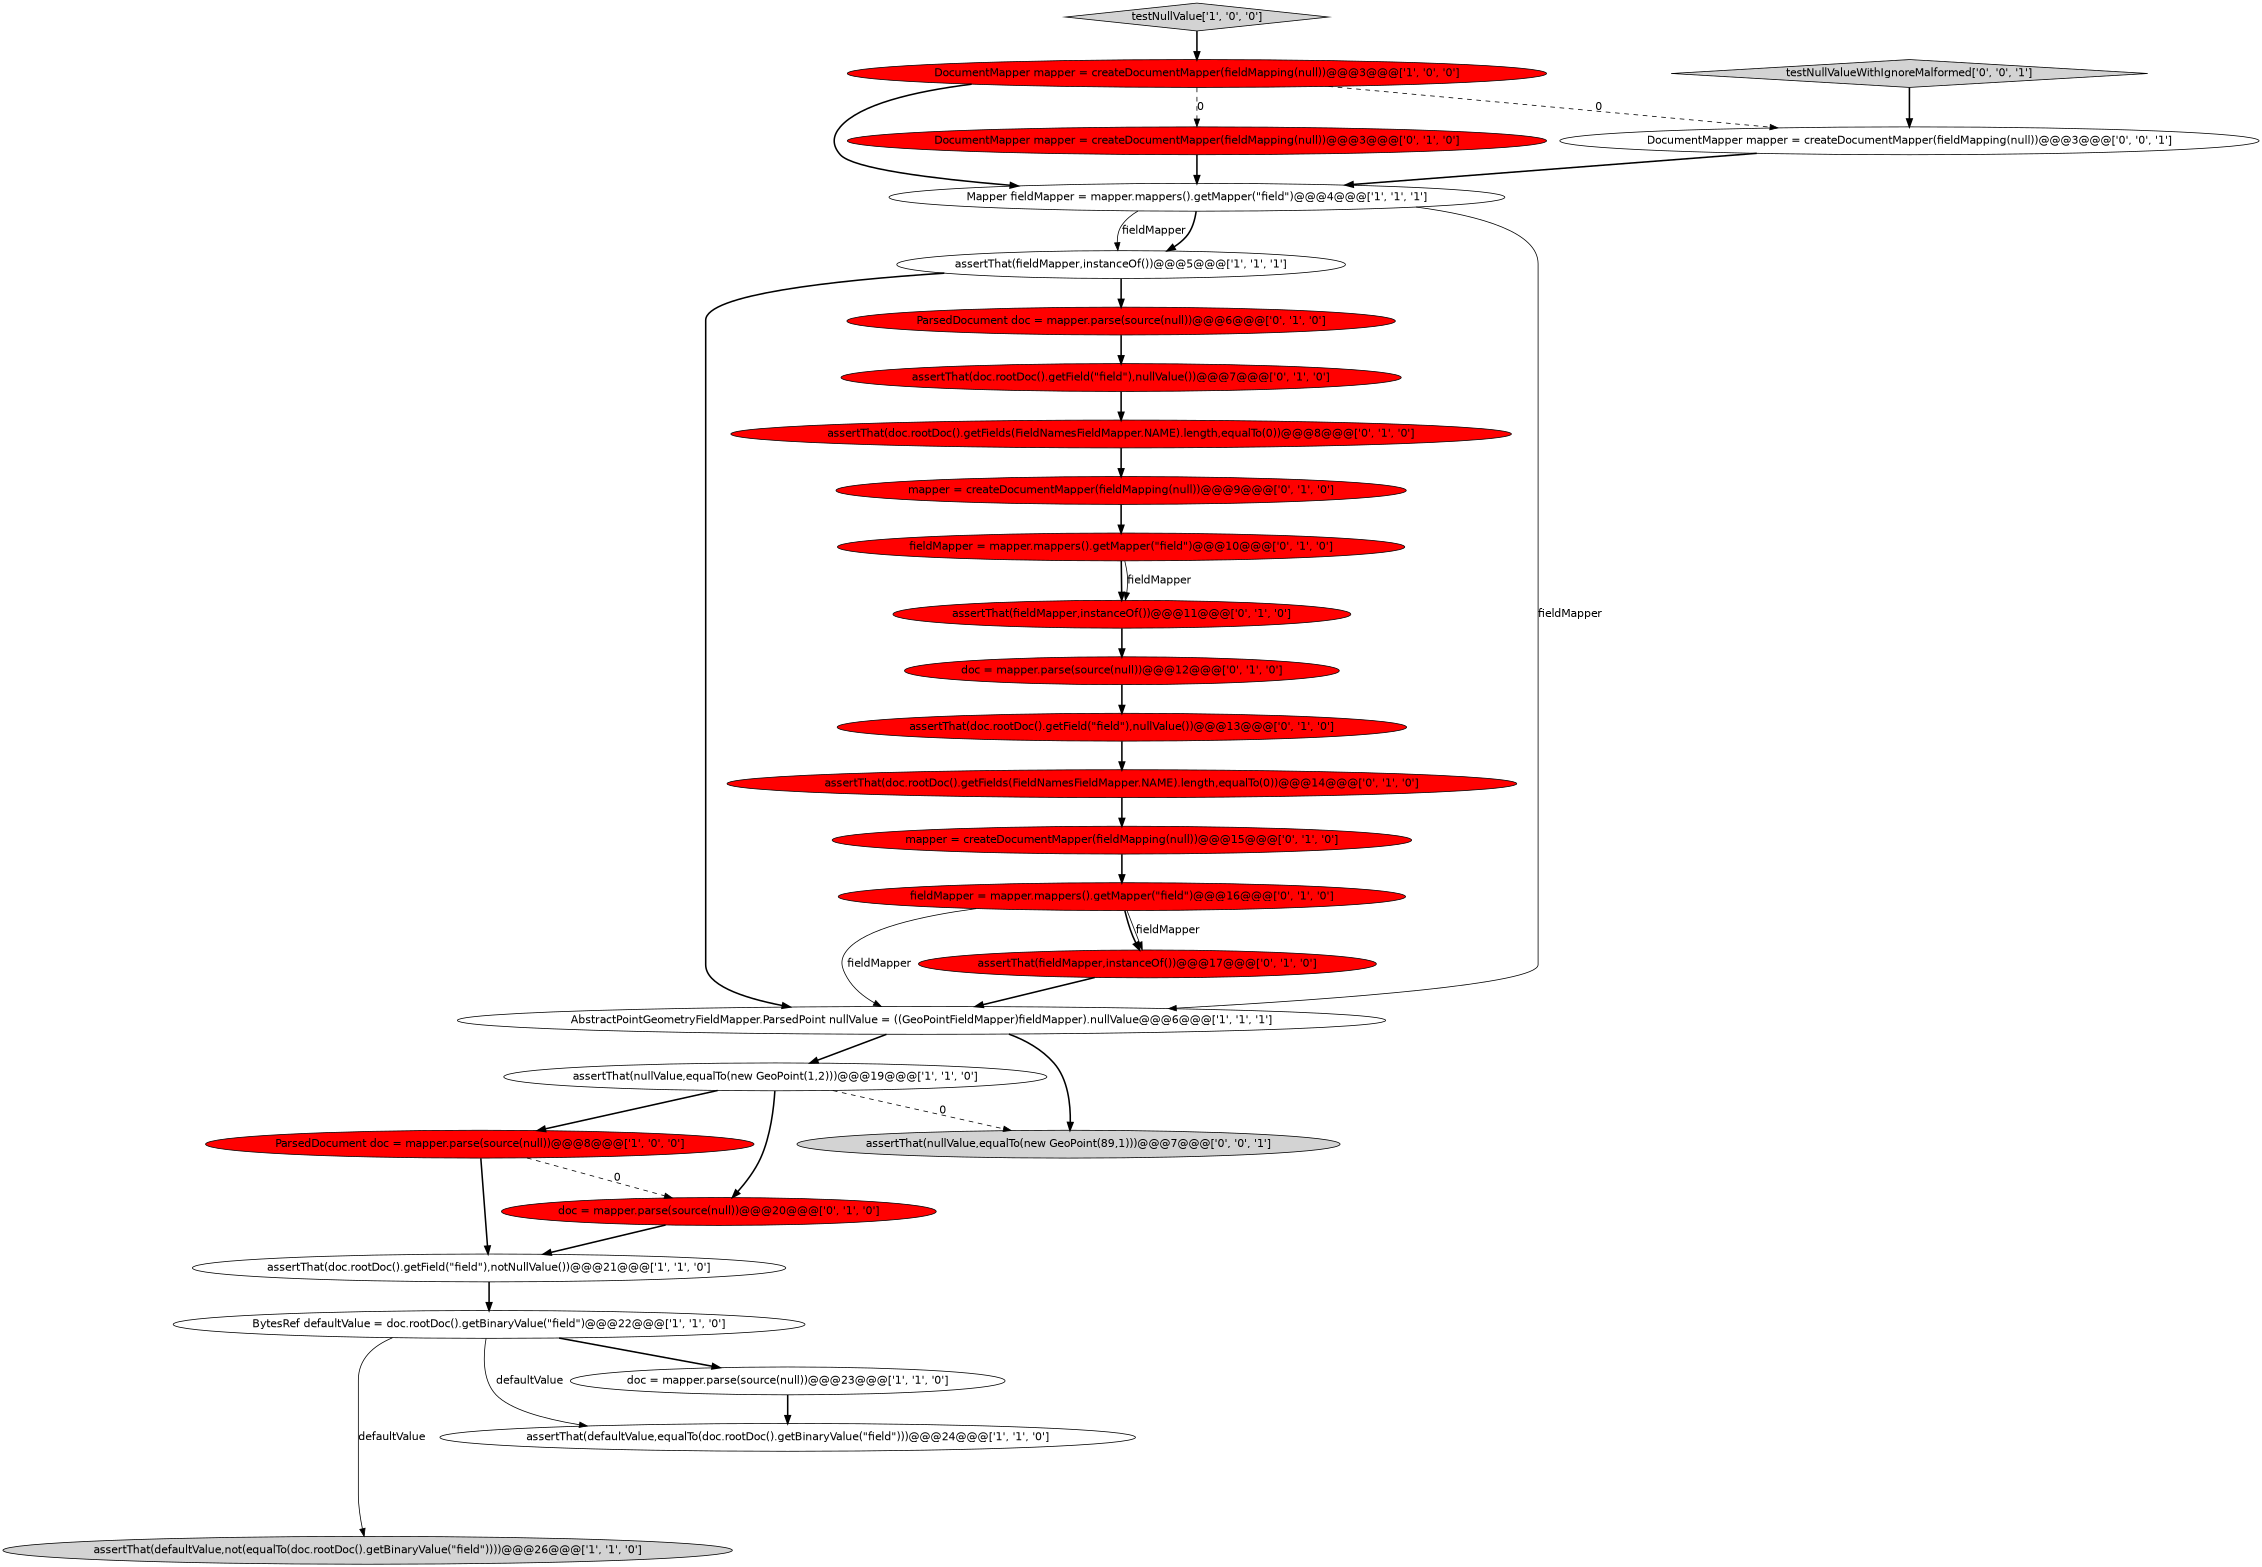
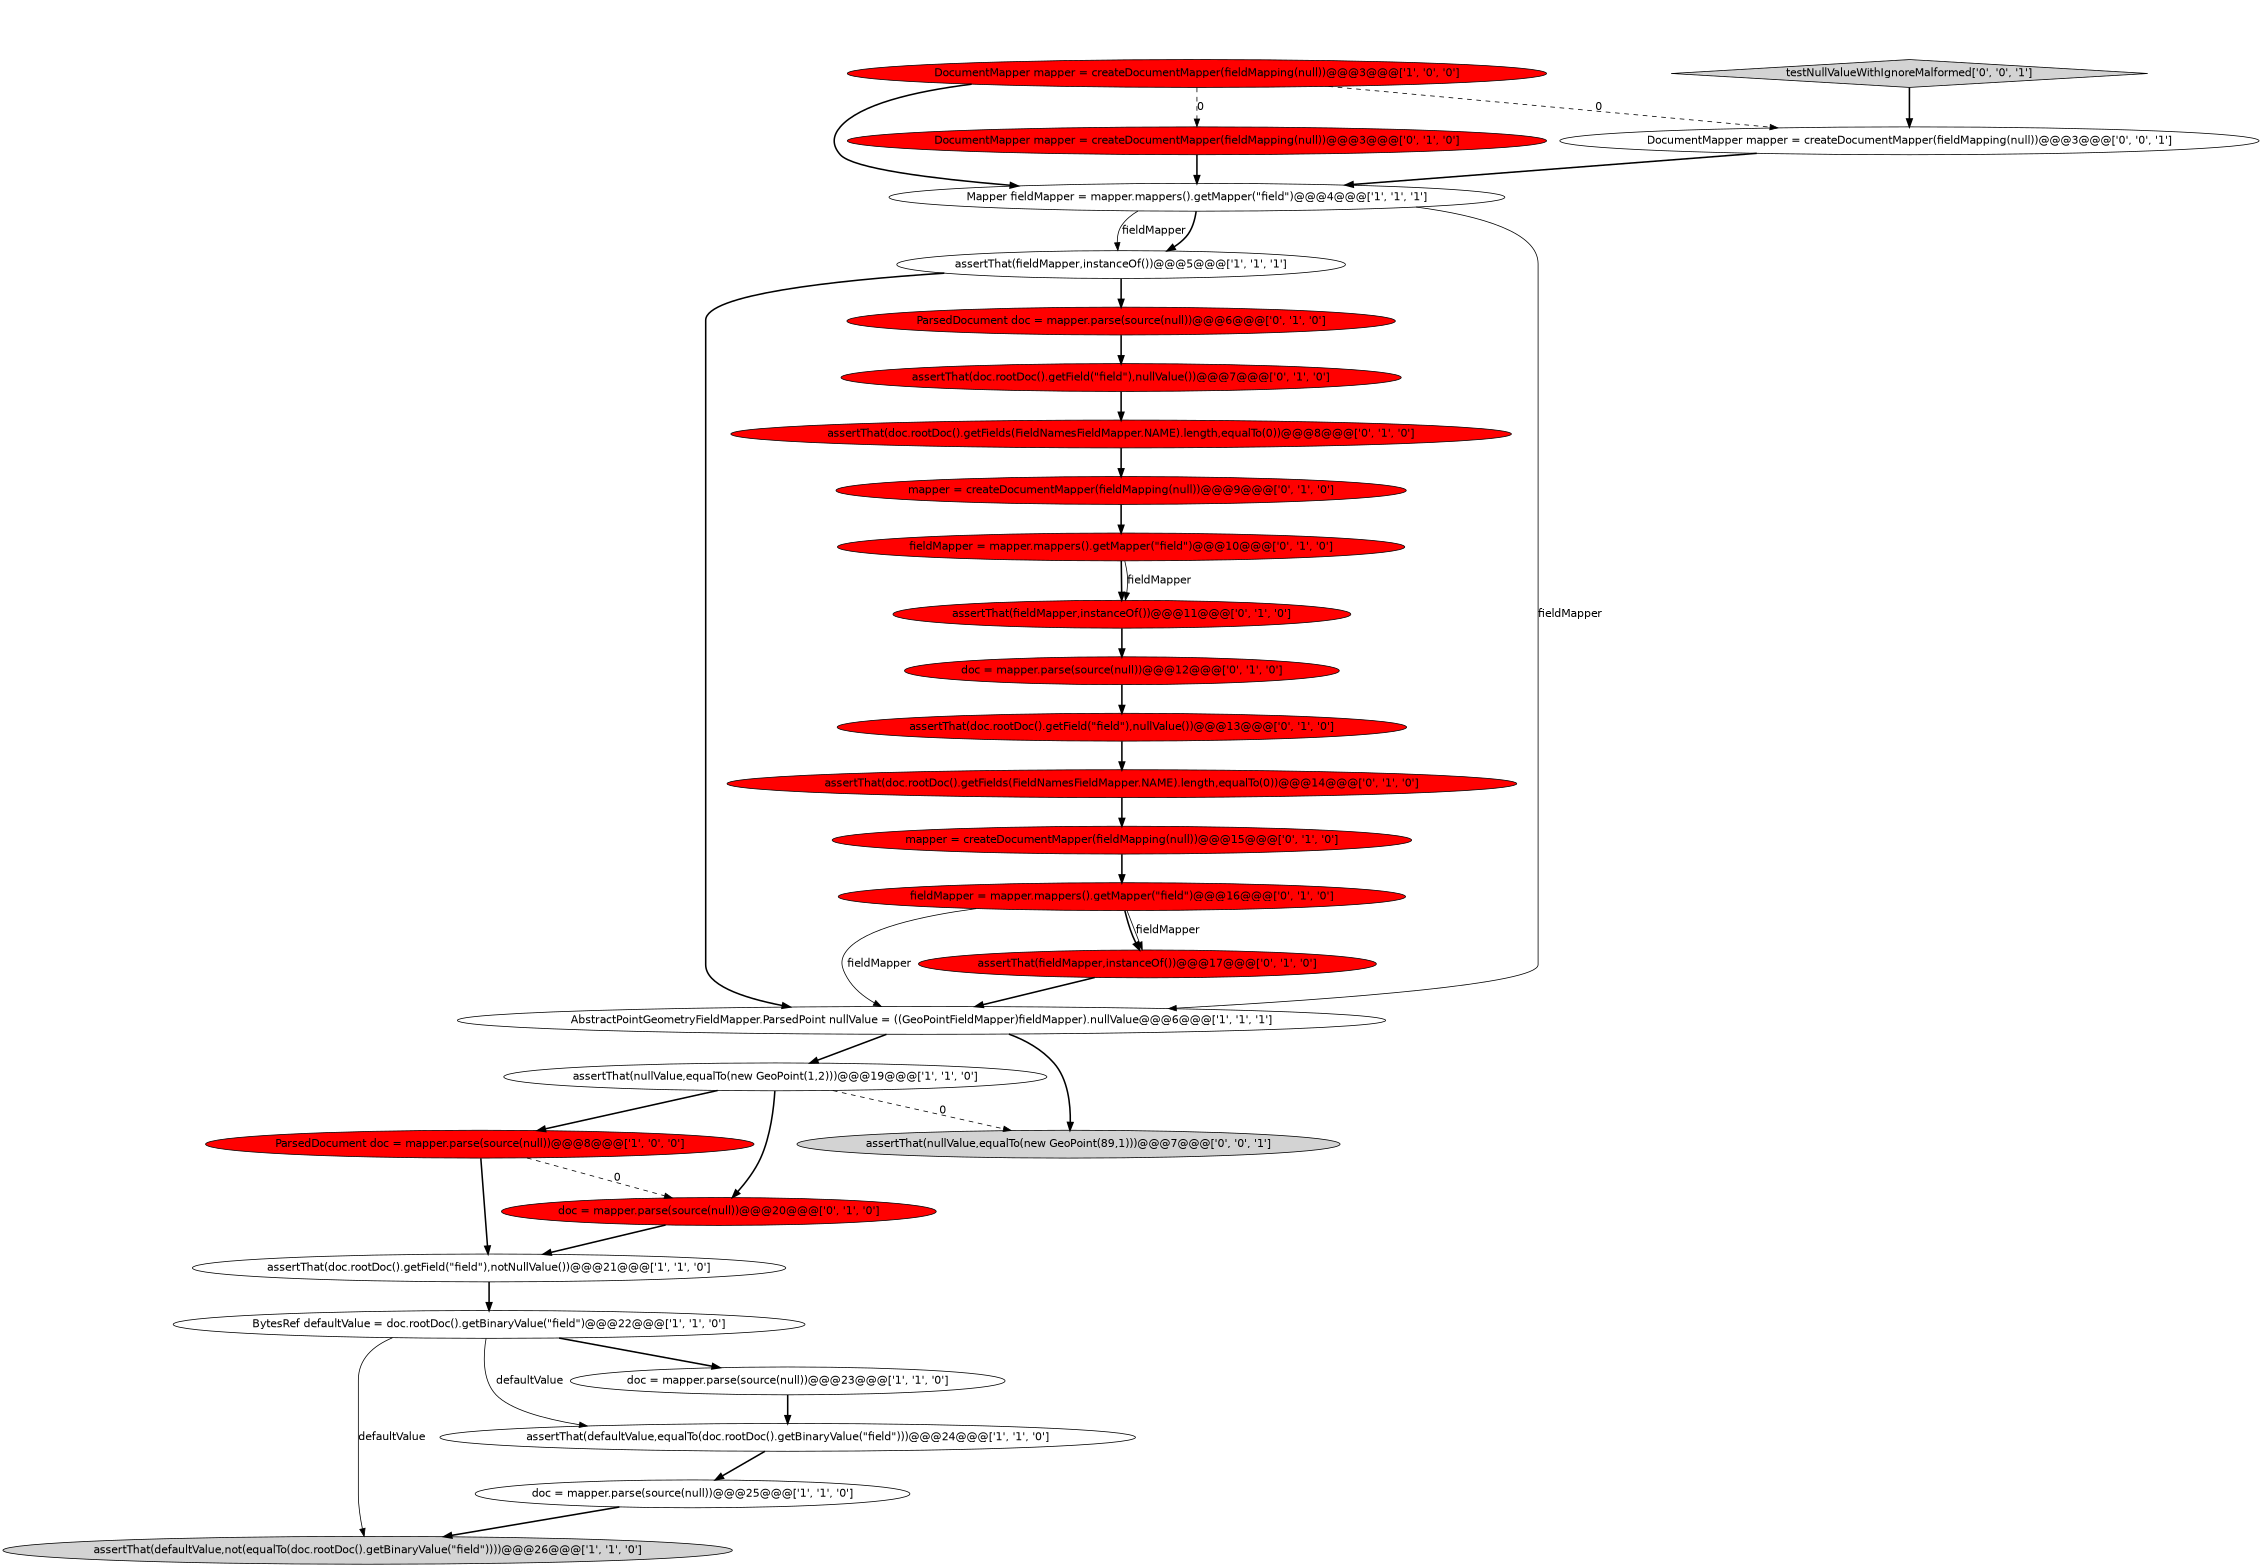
node "testNullValue['1', '0', '0']": removed
node "doc = mapper.parse(source(null))@@@25@@@['1', '1', '0']": added
